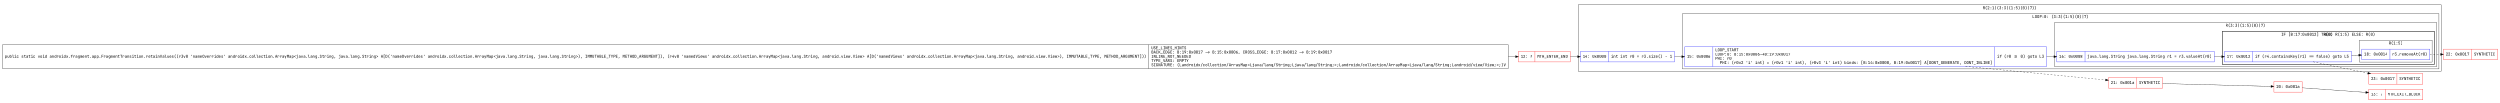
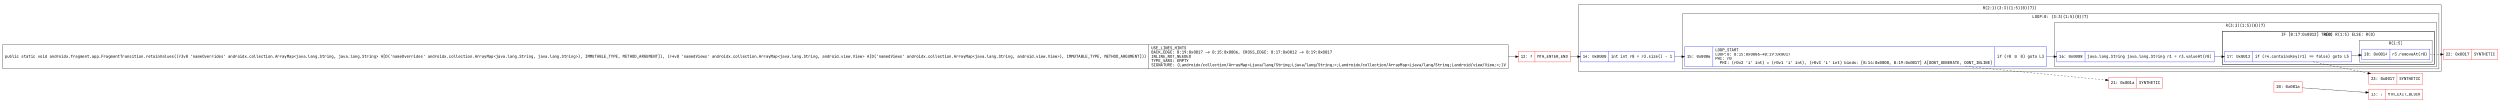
edge "21: 0x001a" -> "20: 0x001a": removed
